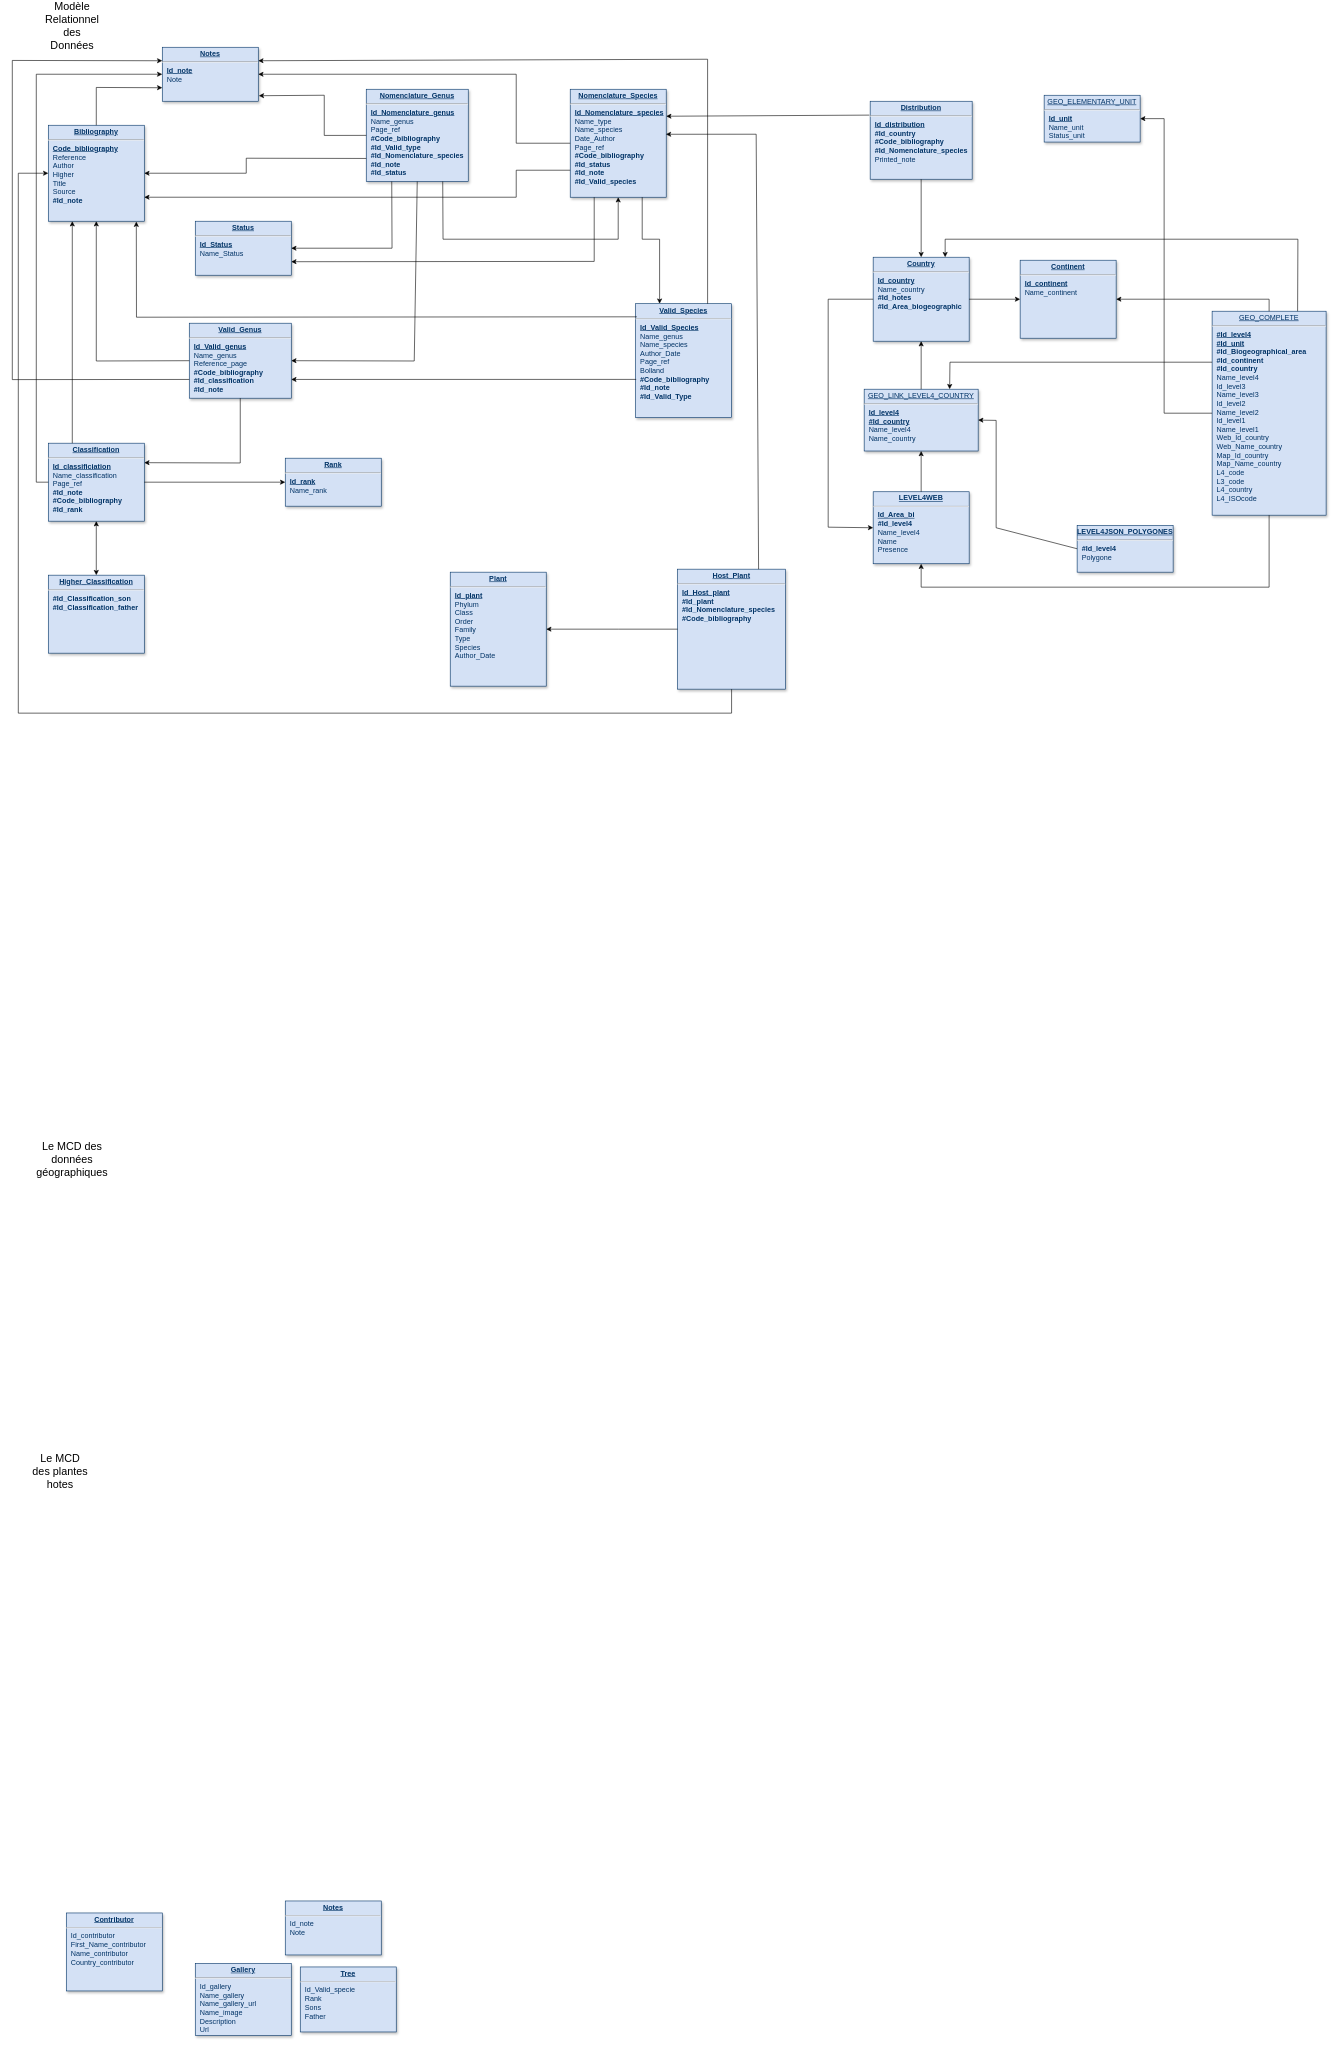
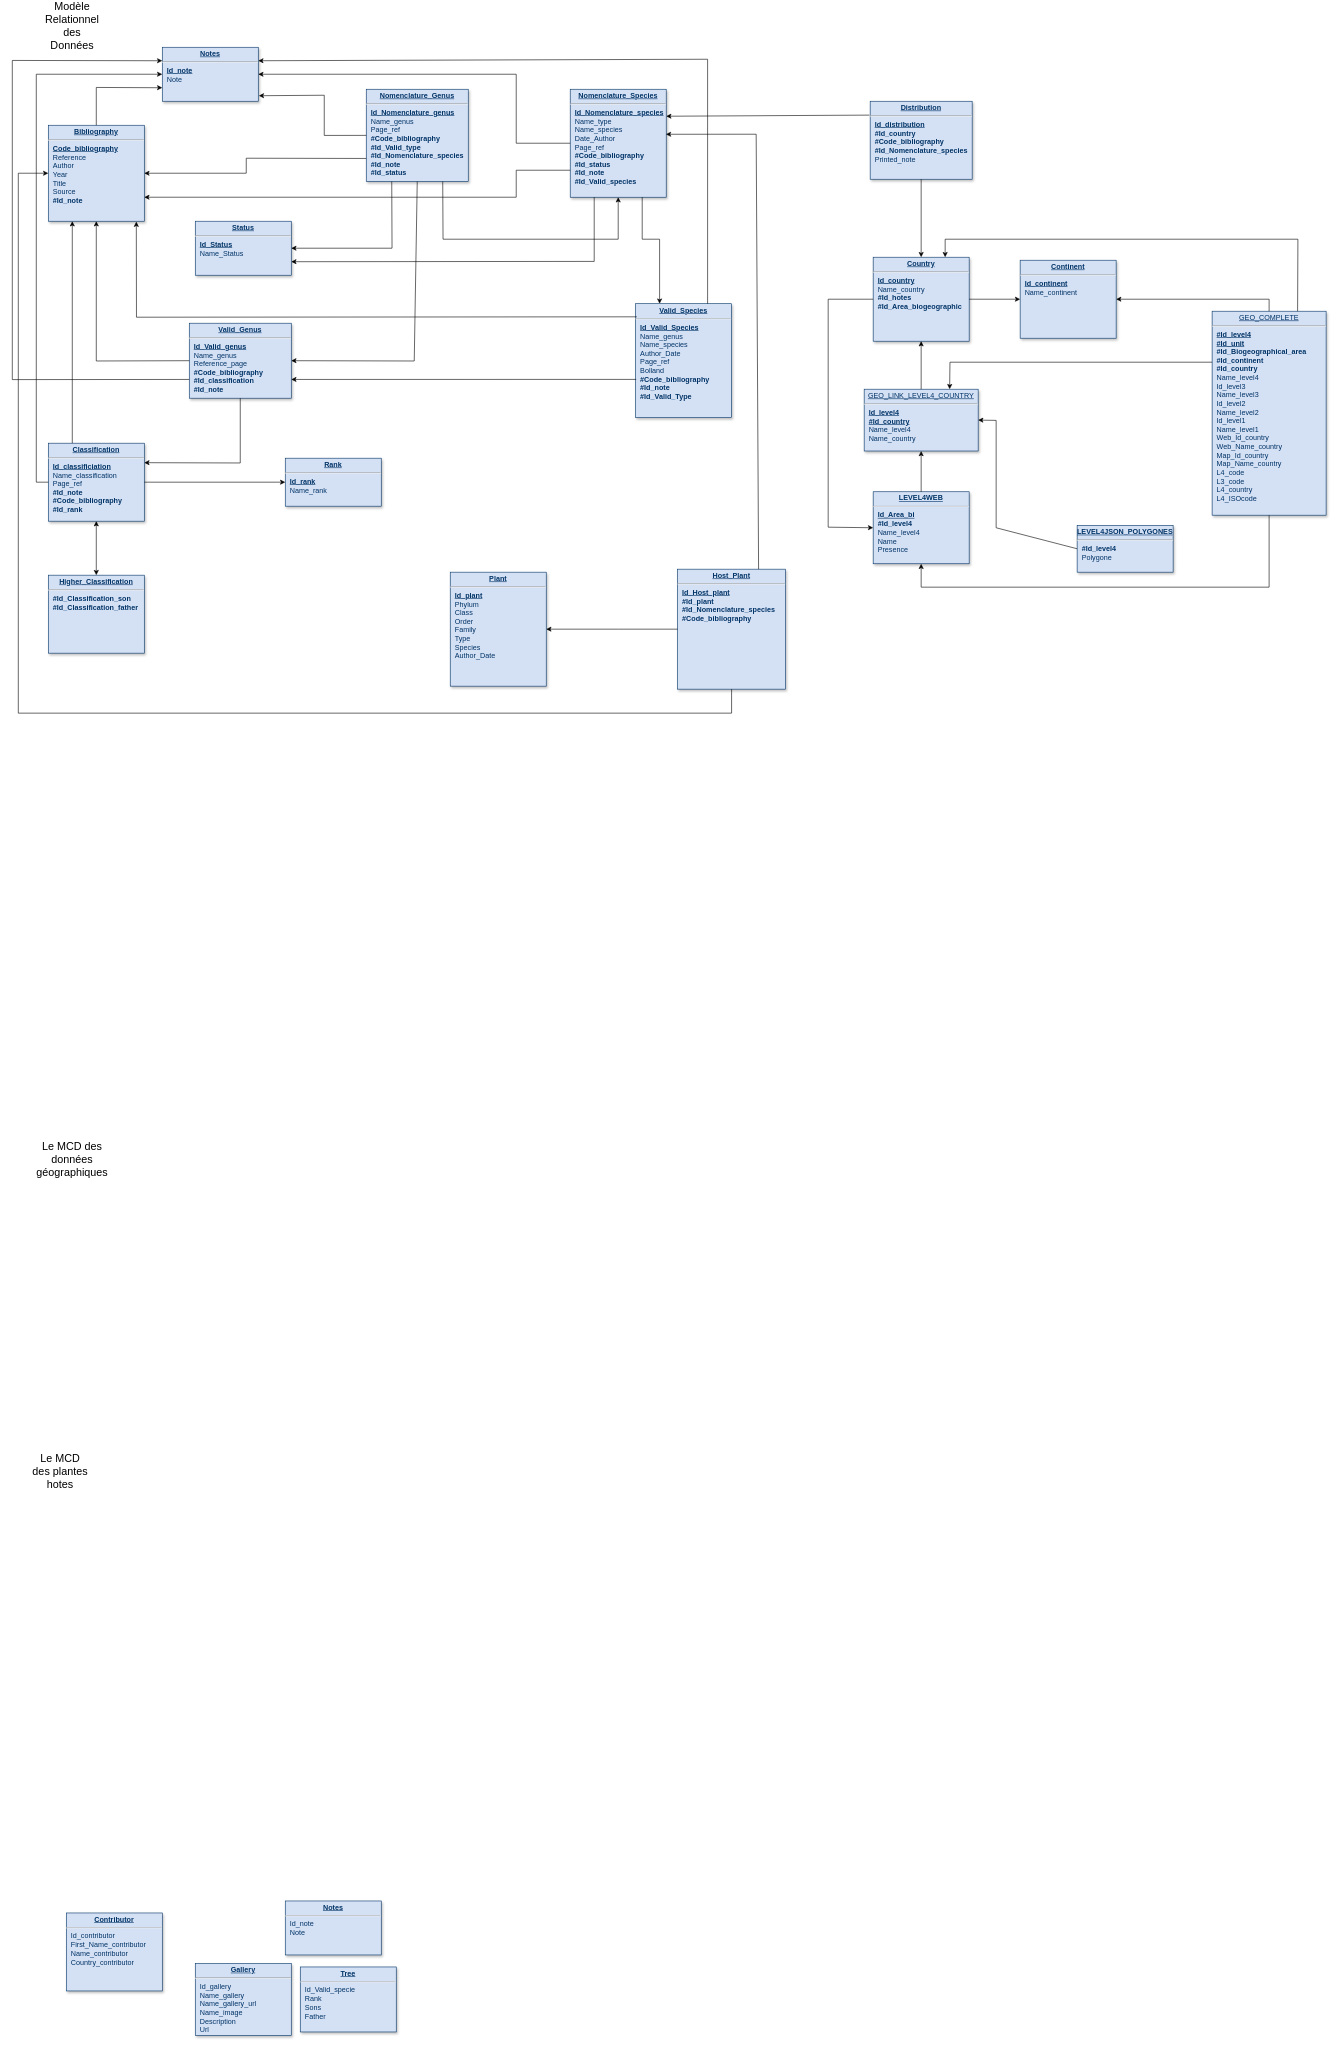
node "GEO_ELEMENTARY_UNIT Id_unit Name_unit Status_unit": removed
edge "GEO_COMPLETE #Id_level4 #Id_unit #Id_Biogeographical_area #Id_continent #Id_country Name_level4 Id_level3 Name_level3 Id_level2 Name_level2 Id_level1 Name_level1 Web_Id_country Web_Name_country Map_Id_country Map_Name_country L4_code L3_code L4_country L4_ISOcode" -> "GEO_ELEMENTARY_UNIT Id_unit Name_unit Status_unit": removed
node "Bibliography Code_bibliography Reference Author Higher Title Source #Id_note": label "Bibliography Code_bibliography Reference Author Higher Title Source #Id_note" -> "Bibliography Code_bibliography Reference Author Year Title Source #Id_note"
